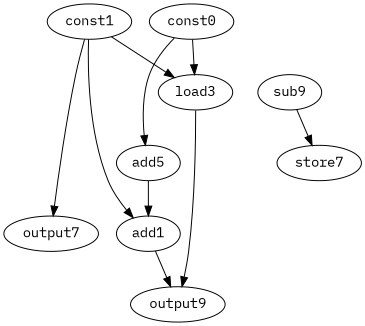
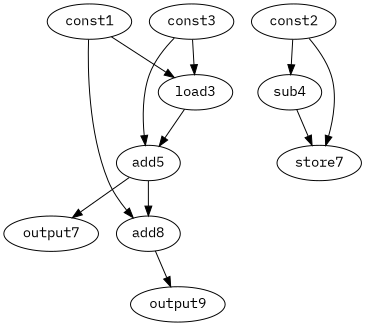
node "const0": label "const0" -> "const3"
node "const2": added
node "sub9": label "sub9" -> "sub4"
edge "const1" -> "output7": now "add5" -> "output7"
edge "load3" -> "output9": now "load3" -> "add5"
node "add1": label "add1" -> "add8"
